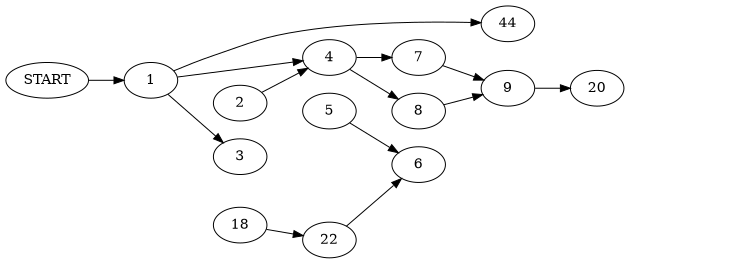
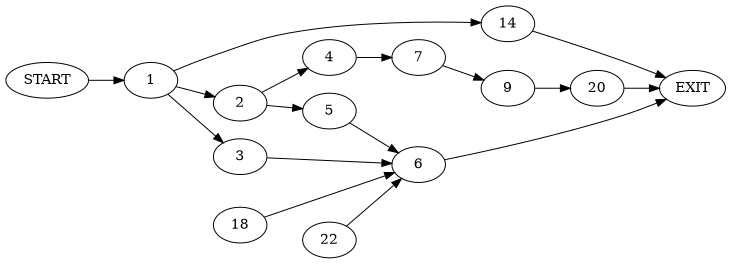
node "44": label "44" -> "14"
edge "1" -> "4": now "1" -> "2"
node "EXIT": added
edge "2" -> "5": added
node "8": removed
edge "3" -> "6": added
edge "18" -> "22": now "18" -> "6"
